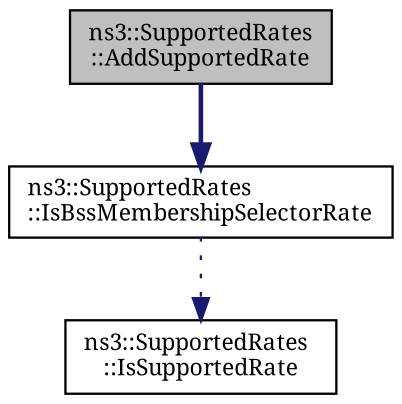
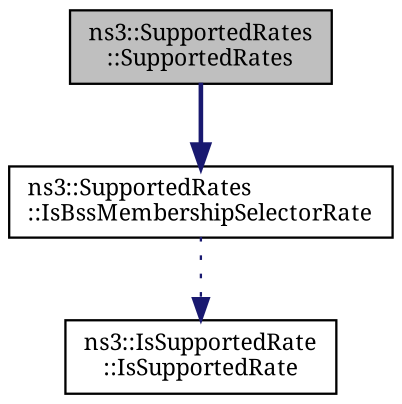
node "ns3::SupportedRates ::AddSupportedRate": label "ns3::SupportedRates ::AddSupportedRate" -> "ns3::SupportedRates ::SupportedRates"
node "ns3::SupportedRates ::IsSupportedRate": label "ns3::SupportedRates ::IsSupportedRate" -> "ns3::IsSupportedRate ::IsSupportedRate"
